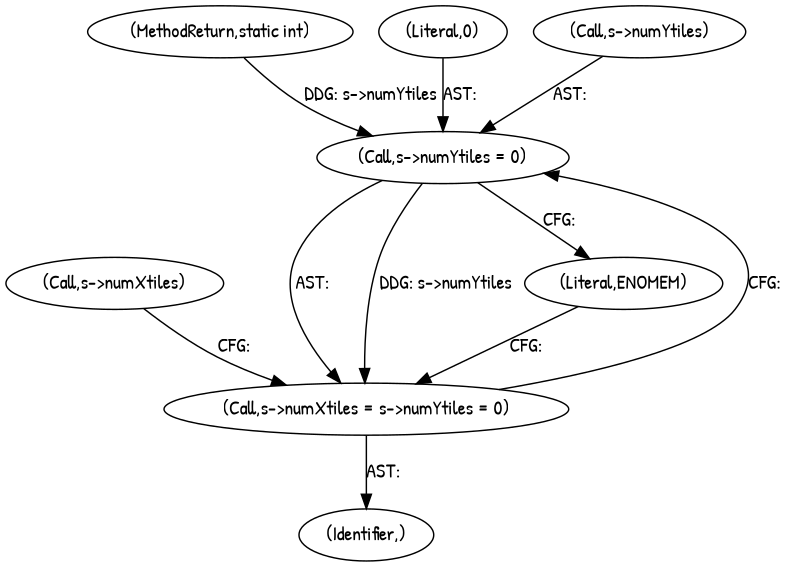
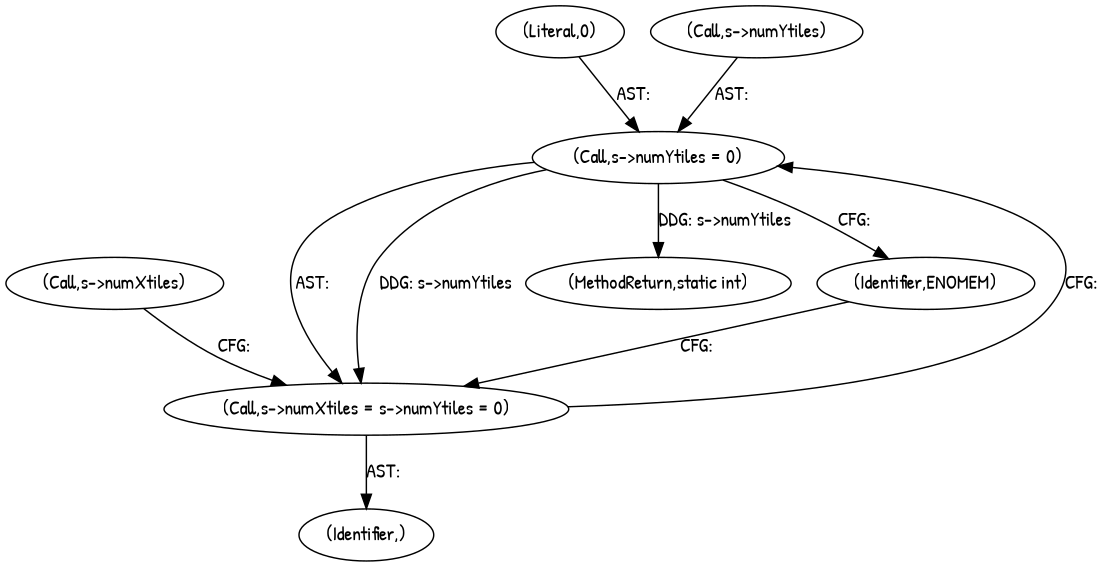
edge "(MethodReturn,static int)" -> "(Call,s->numYtiles = 0)": reversed
node "(Literal,ENOMEM)": label "(Literal,ENOMEM)" -> "(Identifier,ENOMEM)"
